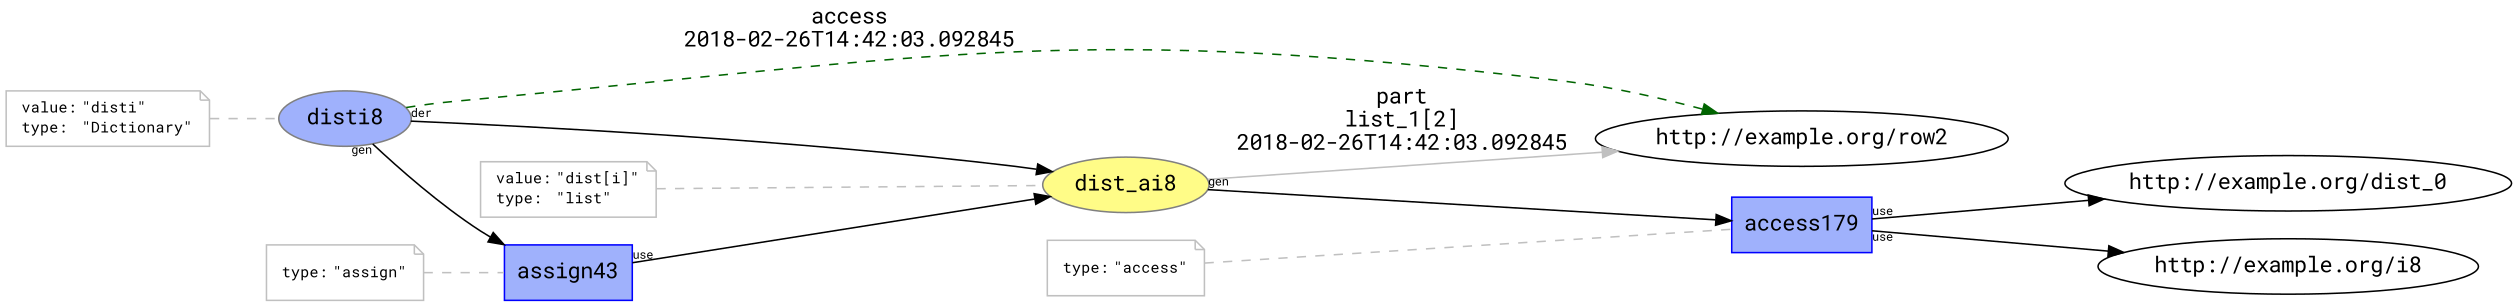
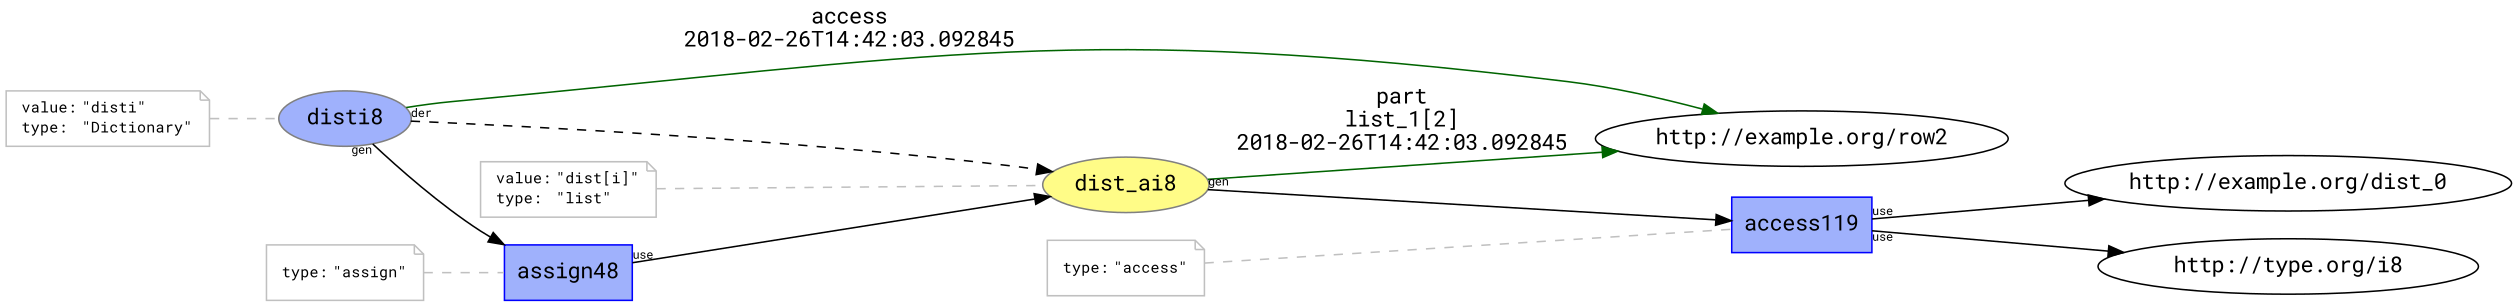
edge "disti8" -> "http://example.org/row2": style dashed -> solid
edge "disti8" -> "dist_ai8": style solid -> dashed
edge "dist_ai8" -> "http://example.org/row2": color gray -> darkgreen
node "access179": label "access179" -> "access119"
node "http://example.org/i8": label "http://example.org/i8" -> "http://type.org/i8"
node "assign43": label "assign43" -> "assign48"
